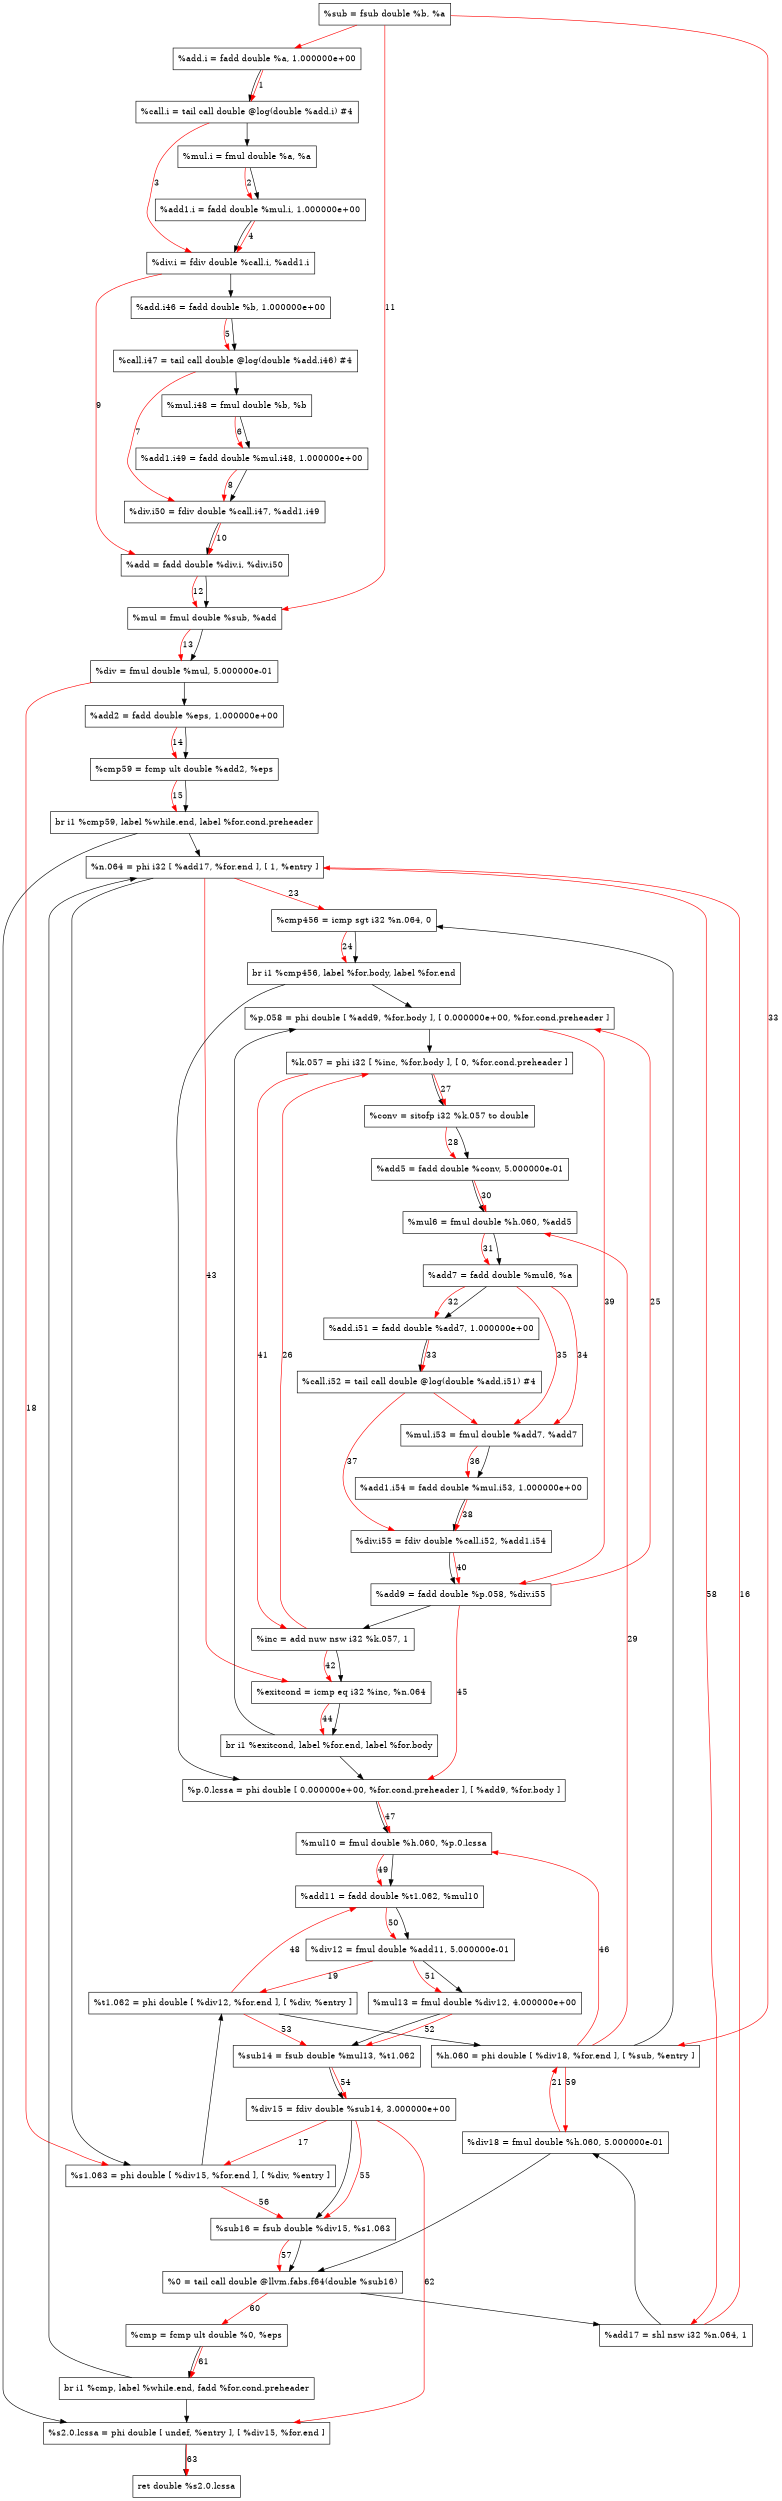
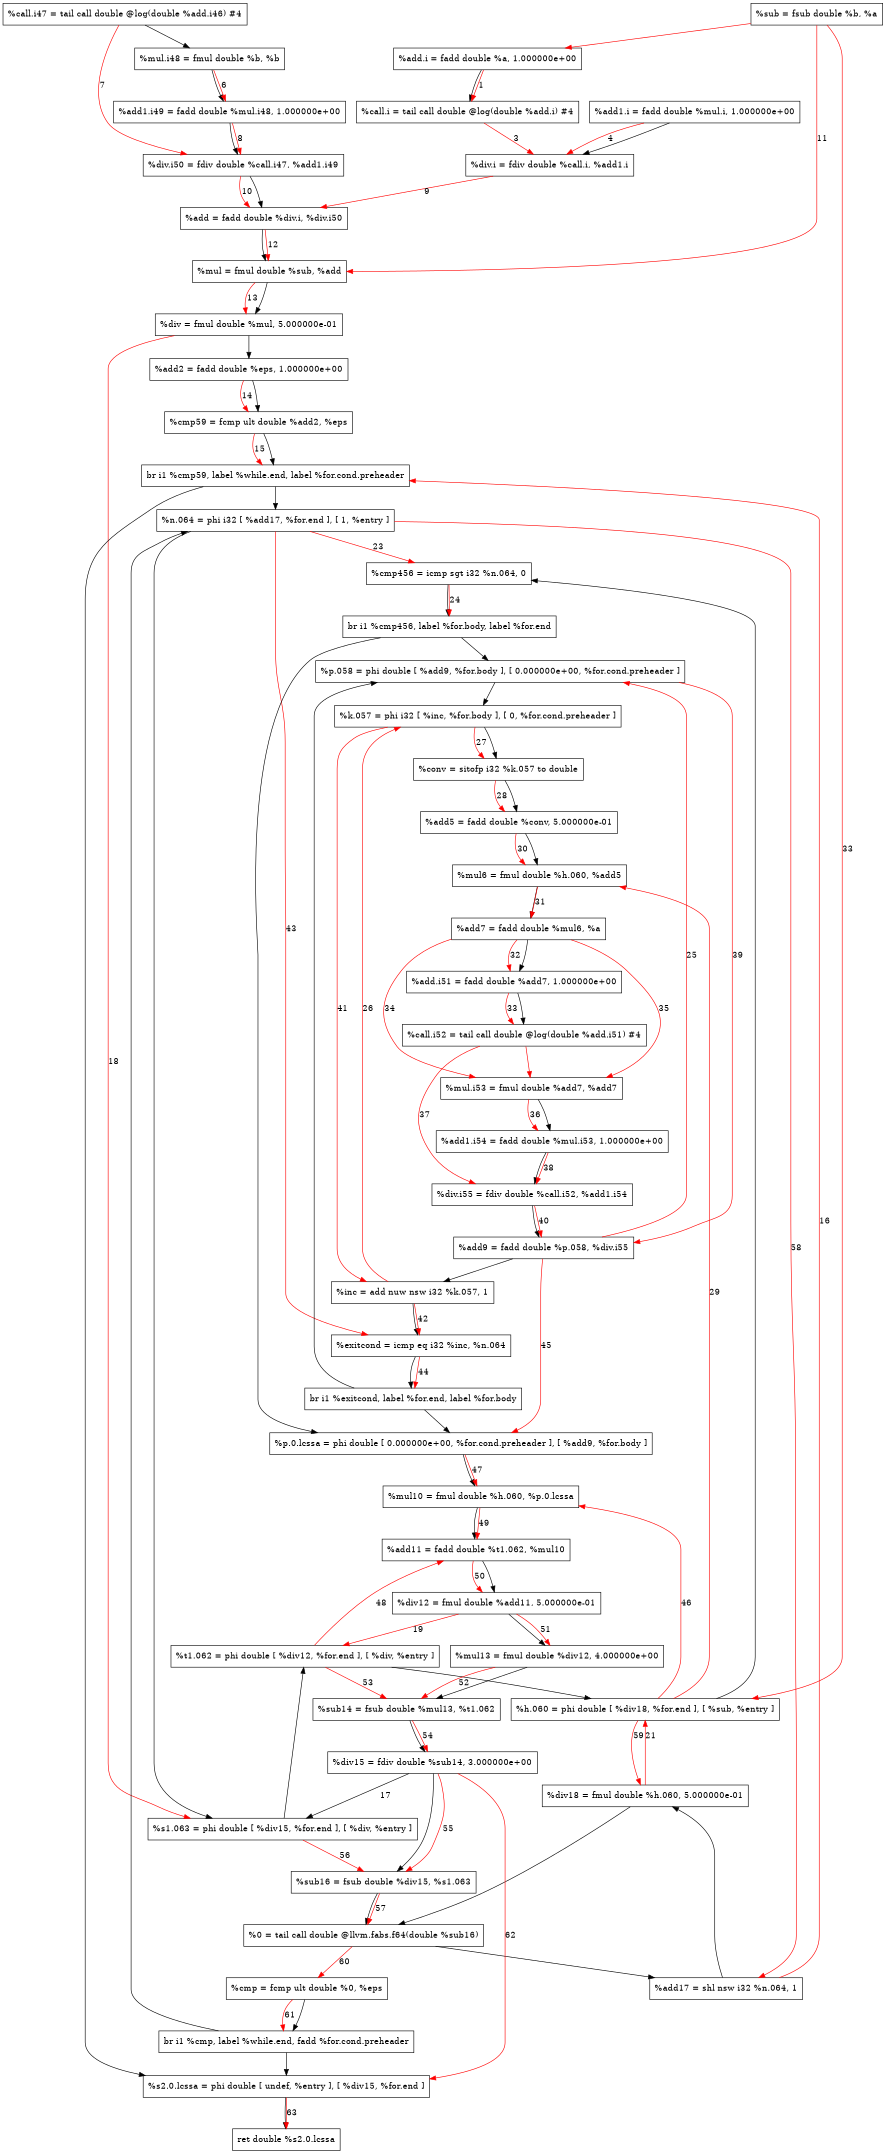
node "%mul.i = fmul double %a, %a": removed
node "%add.i46 = fadd double %b, 1.000000e+00": removed
edge "%add17 = shl nsw i32 %n.064, 1" -> "%n.064 = phi i32 [ %add17, %for.end ], [ 1, %entry ]": now "%add17 = shl nsw i32 %n.064, 1" -> "br i1 %cmp59, label %while.end, label %for.cond.preheader"
edge "%div15 = fdiv double %sub14, 3.000000e+00" -> "%s1.063 = phi double [ %div15, %for.end ], [ %div, %entry ]": color red -> black
